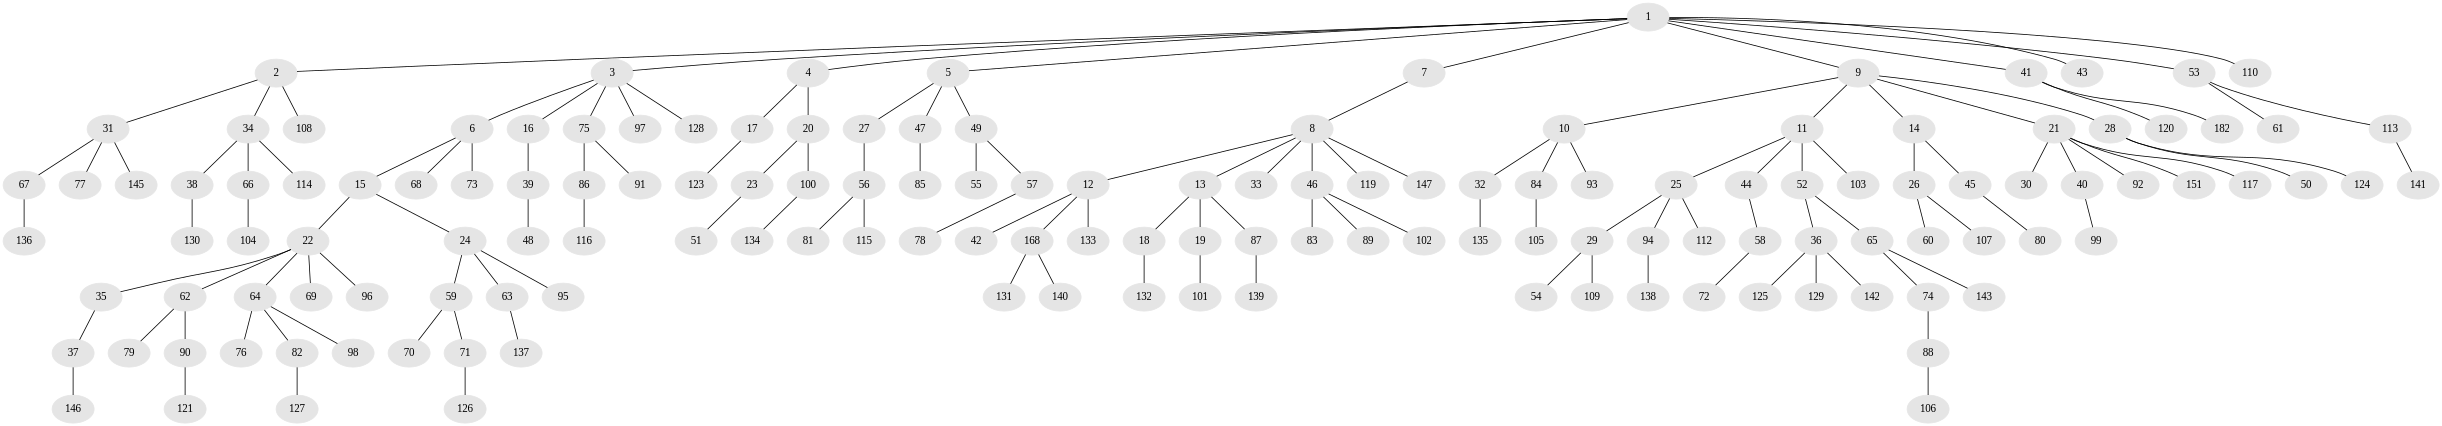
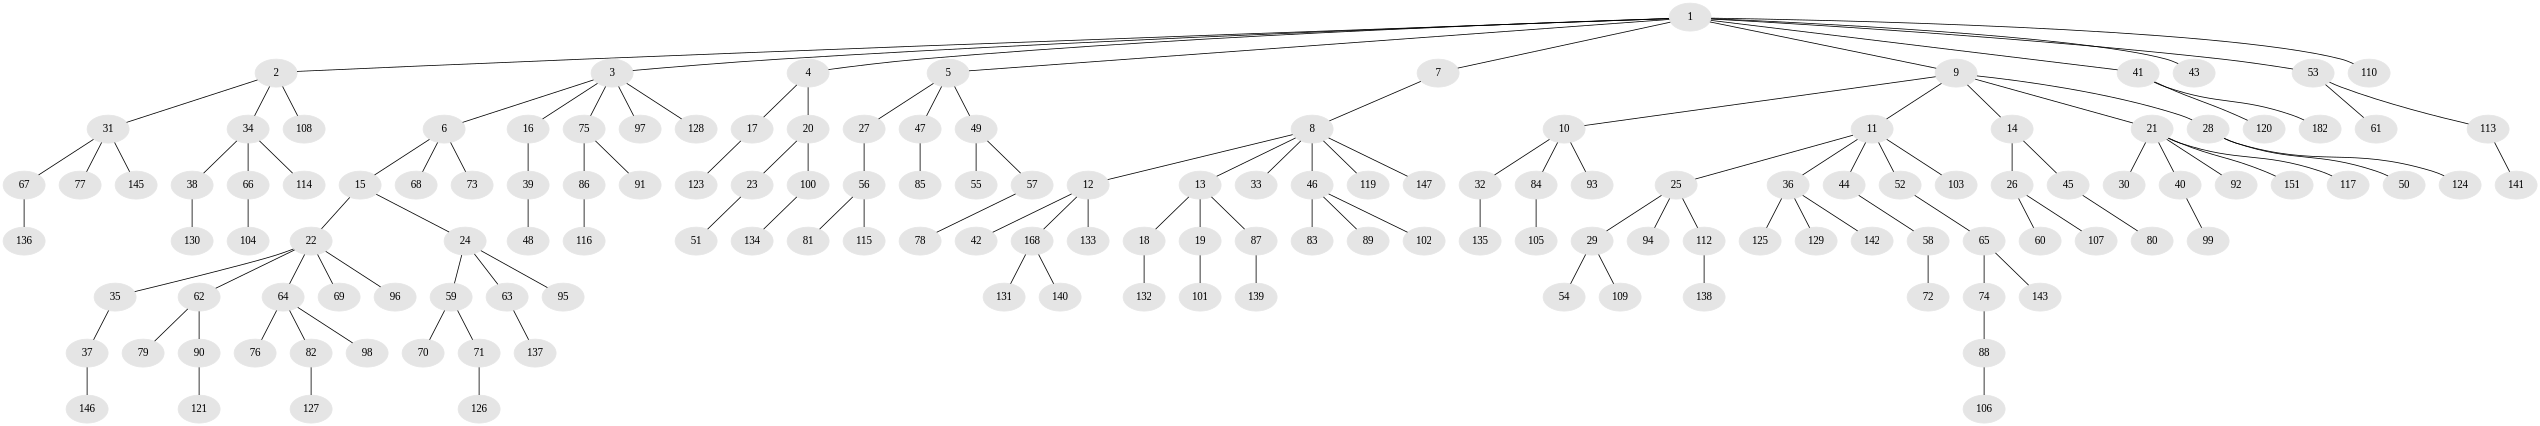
edge "52" -- "36": now "11" -- "36"
edge "94" -- "138": now "112" -- "138"
